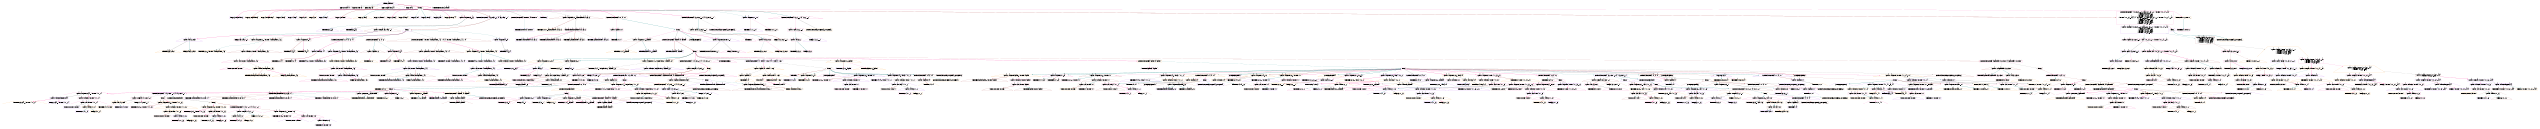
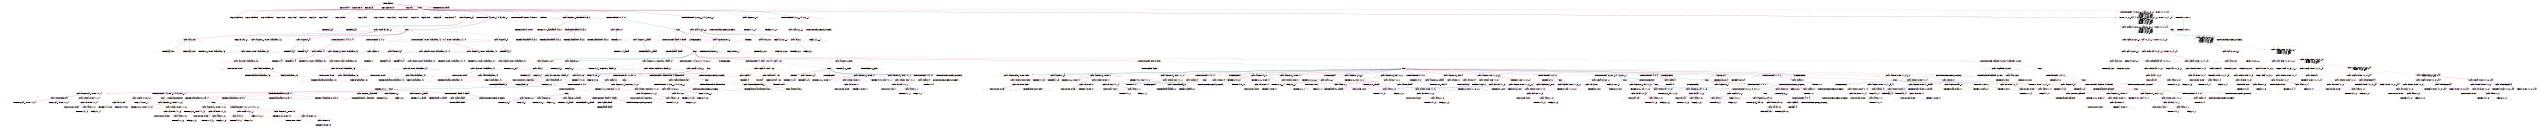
node "(IDENTIFIER,big_free,big_free = *(_QWORD *)big_free)": removed
